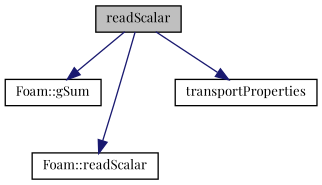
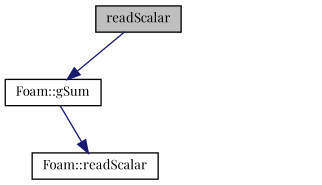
edge "readScalar" -> "Foam::readScalar": now "Foam::gSum" -> "Foam::readScalar"
node "transportProperties": removed
